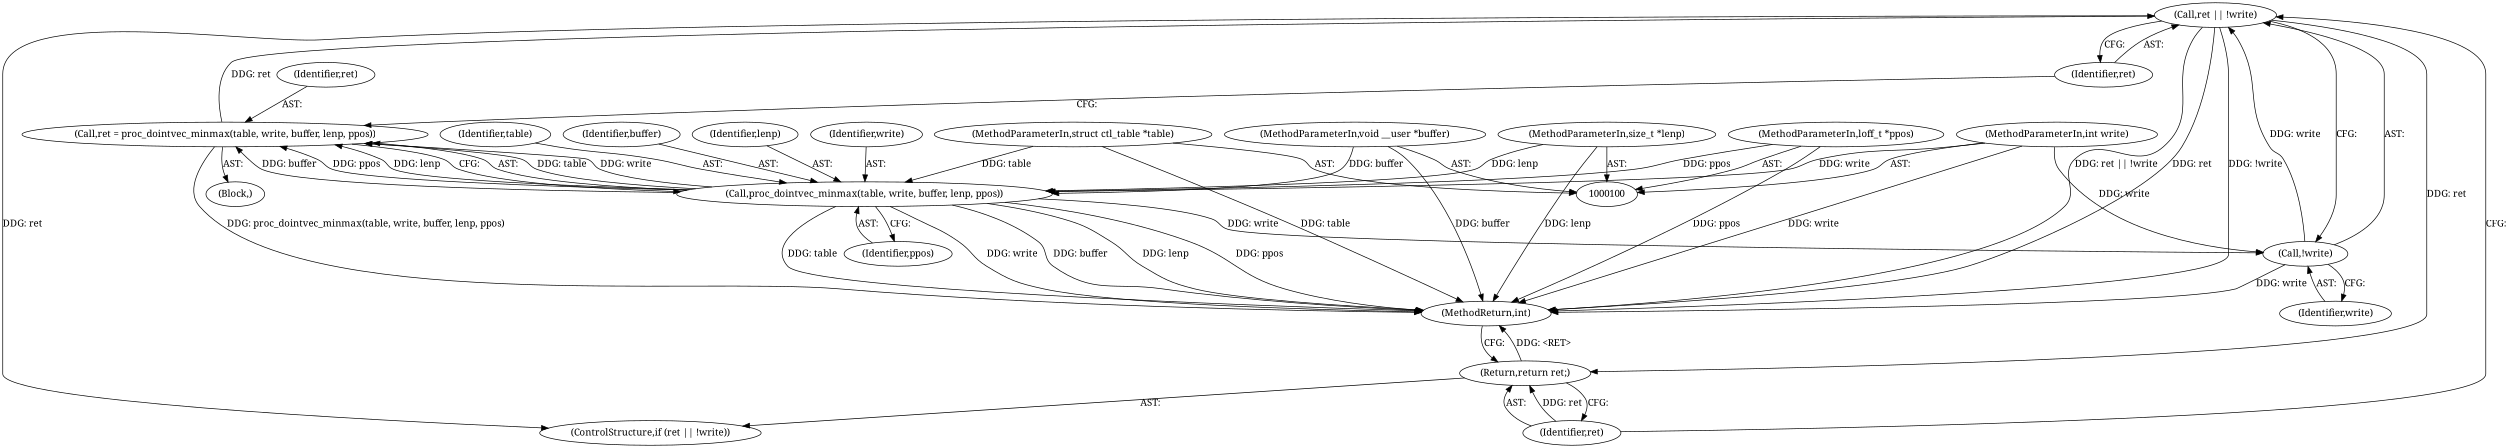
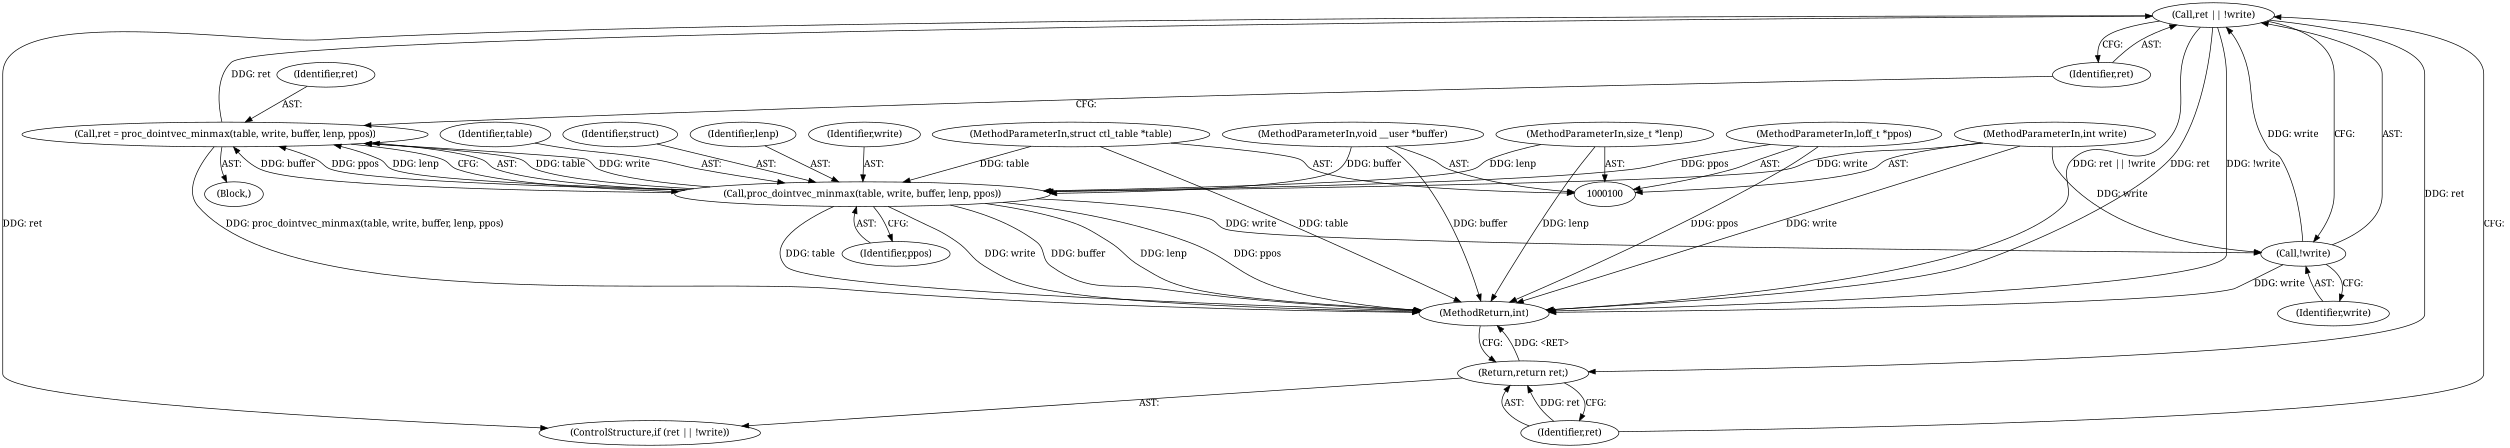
node "(Identifier,buffer)": label "(Identifier,buffer)" -> "(Identifier,struct)"
